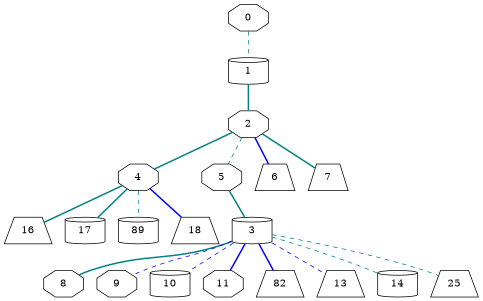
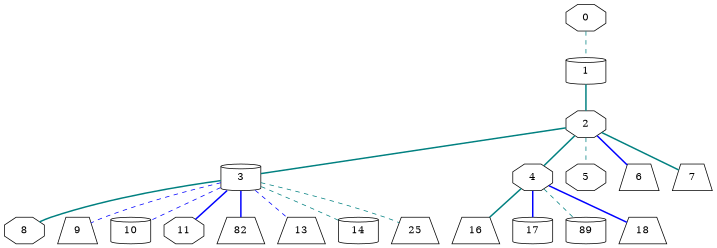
edge "4" -- "17": color teal -> blue
edge "5" -- "3": now "2" -- "3"
node "9": shape octagon -> trapezium
